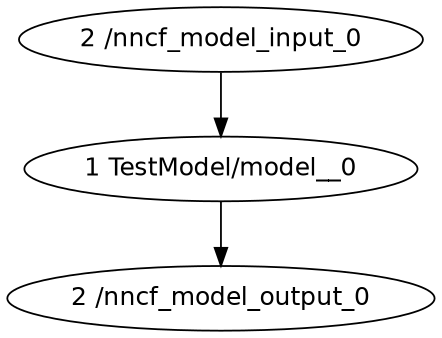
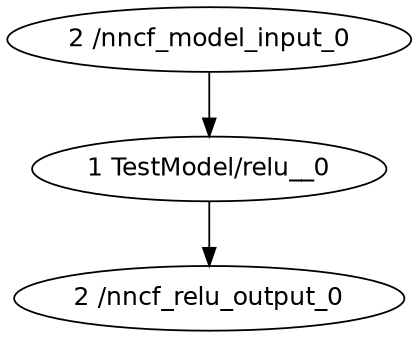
node "1 TestModel/model__0": label "1 TestModel/model__0" -> "1 TestModel/relu__0"
node "2 /nncf_model_output_0": label "2 /nncf_model_output_0" -> "2 /nncf_relu_output_0"
